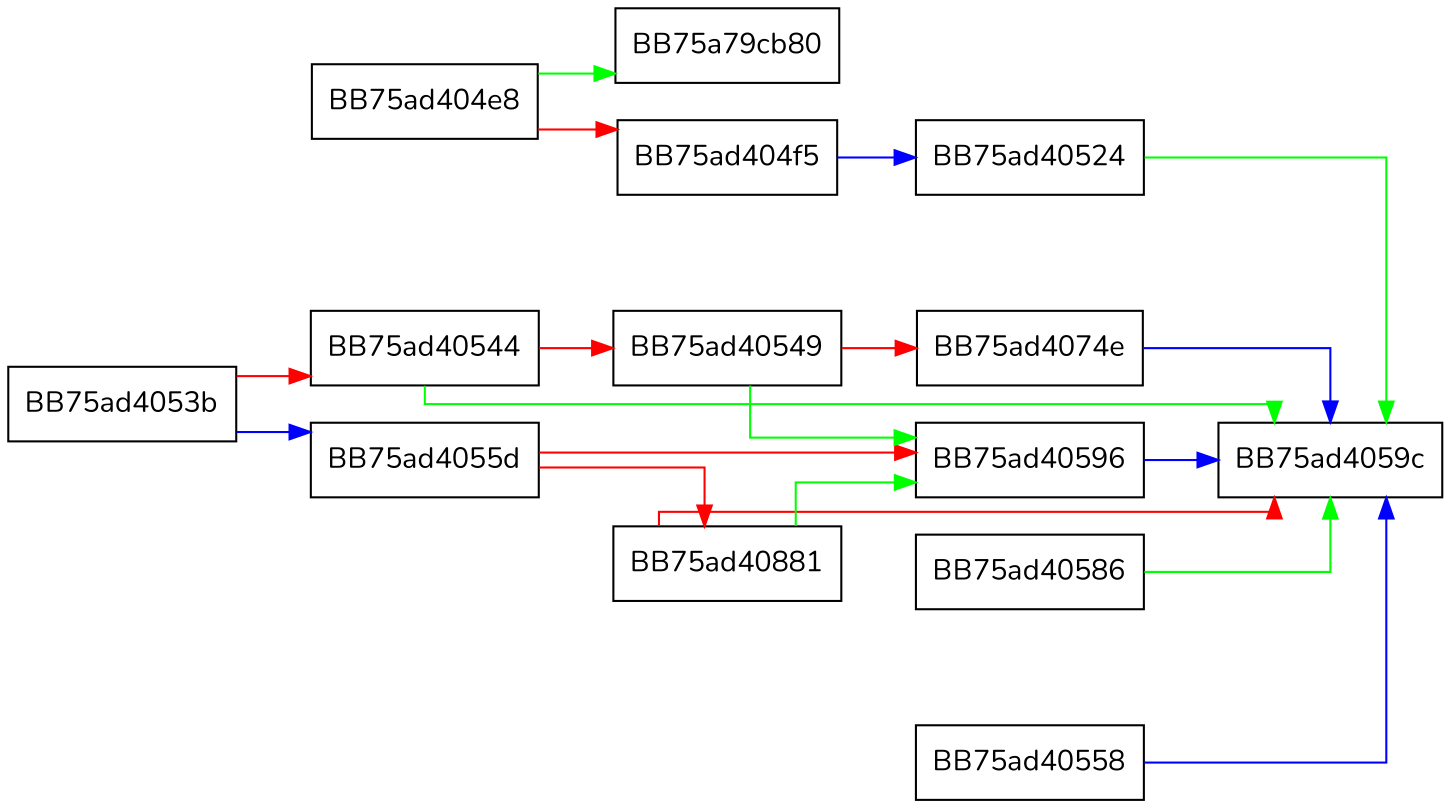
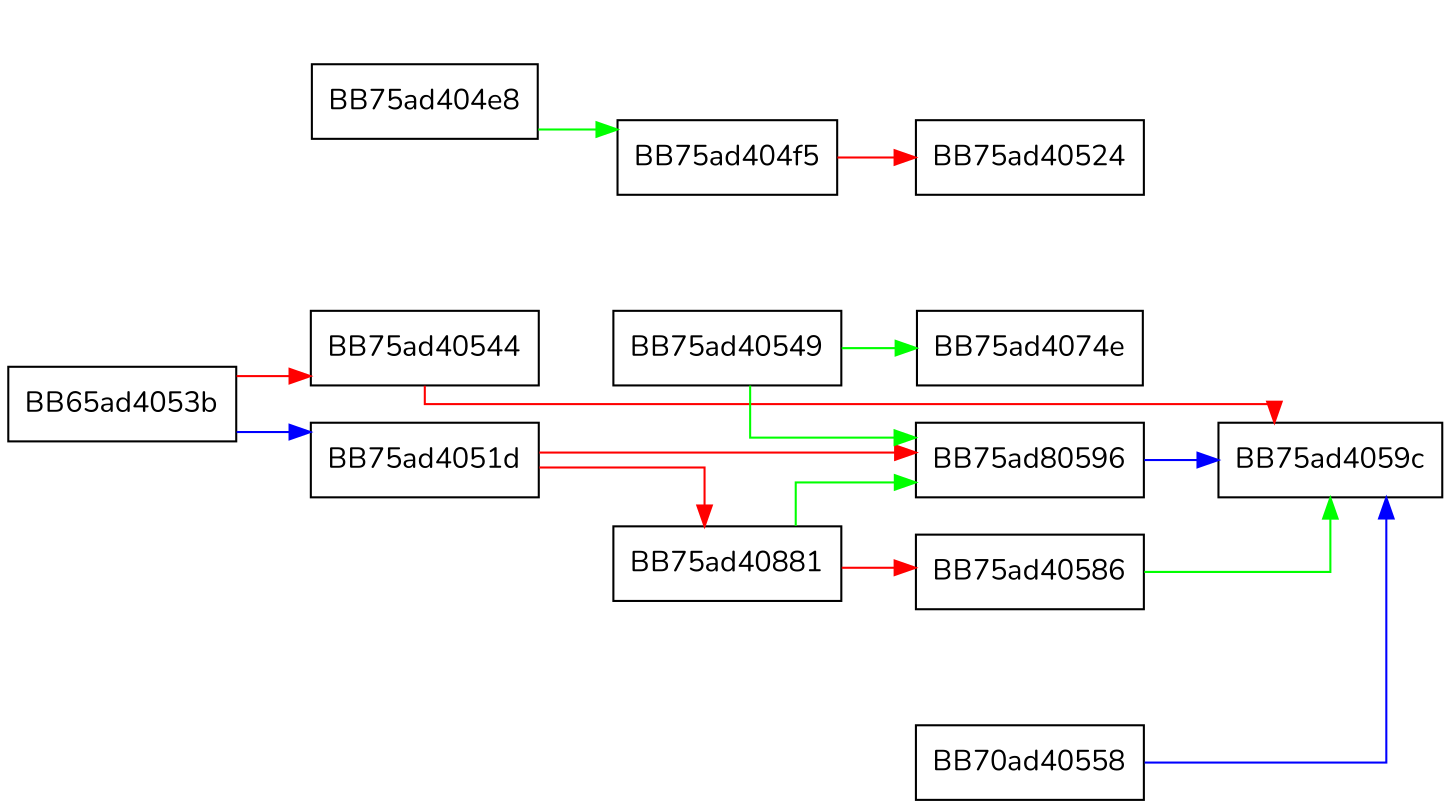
node "BB75a79cb80": removed
edge "BB75ad404e8" -> "BB75ad404f5": color red -> green
edge "BB75ad404f5" -> "BB75ad40524": color blue -> red
edge "BB75ad40524" -> "BB75ad4059c": removed
edge "BB75ad40544" -> "BB75ad40549": removed
edge "BB75ad40549" -> "BB75ad4074e": color red -> green
edge "BB75ad4074e" -> "BB75ad4059c": removed
node "BB75ad4053b": label "BB75ad4053b" -> "BB65ad4053b"
edge "BB75ad40544" -> "BB75ad4059c": color green -> red
node "BB75ad4055d": label "BB75ad4055d" -> "BB75ad4051d"
node "BB75ad40596": label "BB75ad40596" -> "BB75ad80596"
edge "BB75ad40881" -> "BB75ad4059c": now "BB75ad40881" -> "BB75ad40586"
node "BB75ad40558": label "BB75ad40558" -> "BB70ad40558"
